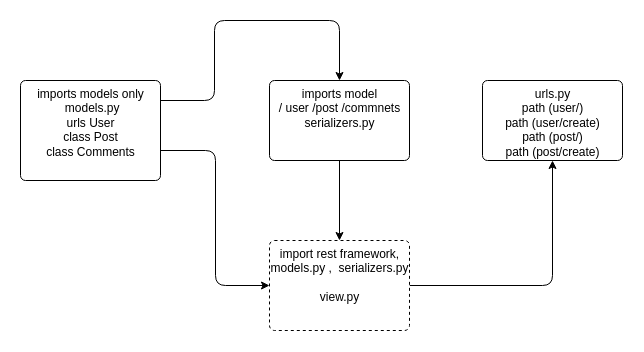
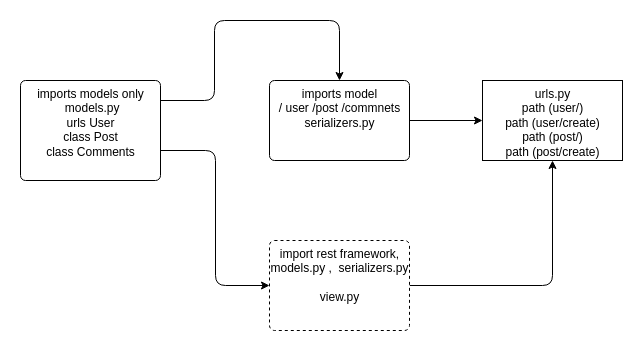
node "urls.py path (user/) path (user/create) path (post/) path (post/create)": shape rounded rectangle -> rectangle
edge "imports model / user /post /commnets serializers.py" -> "import rest framework, models.py , serializers.py view.py": now "imports model / user /post /commnets serializers.py" -> "urls.py path (user/) path (user/create) path (post/) path (post/create)"
